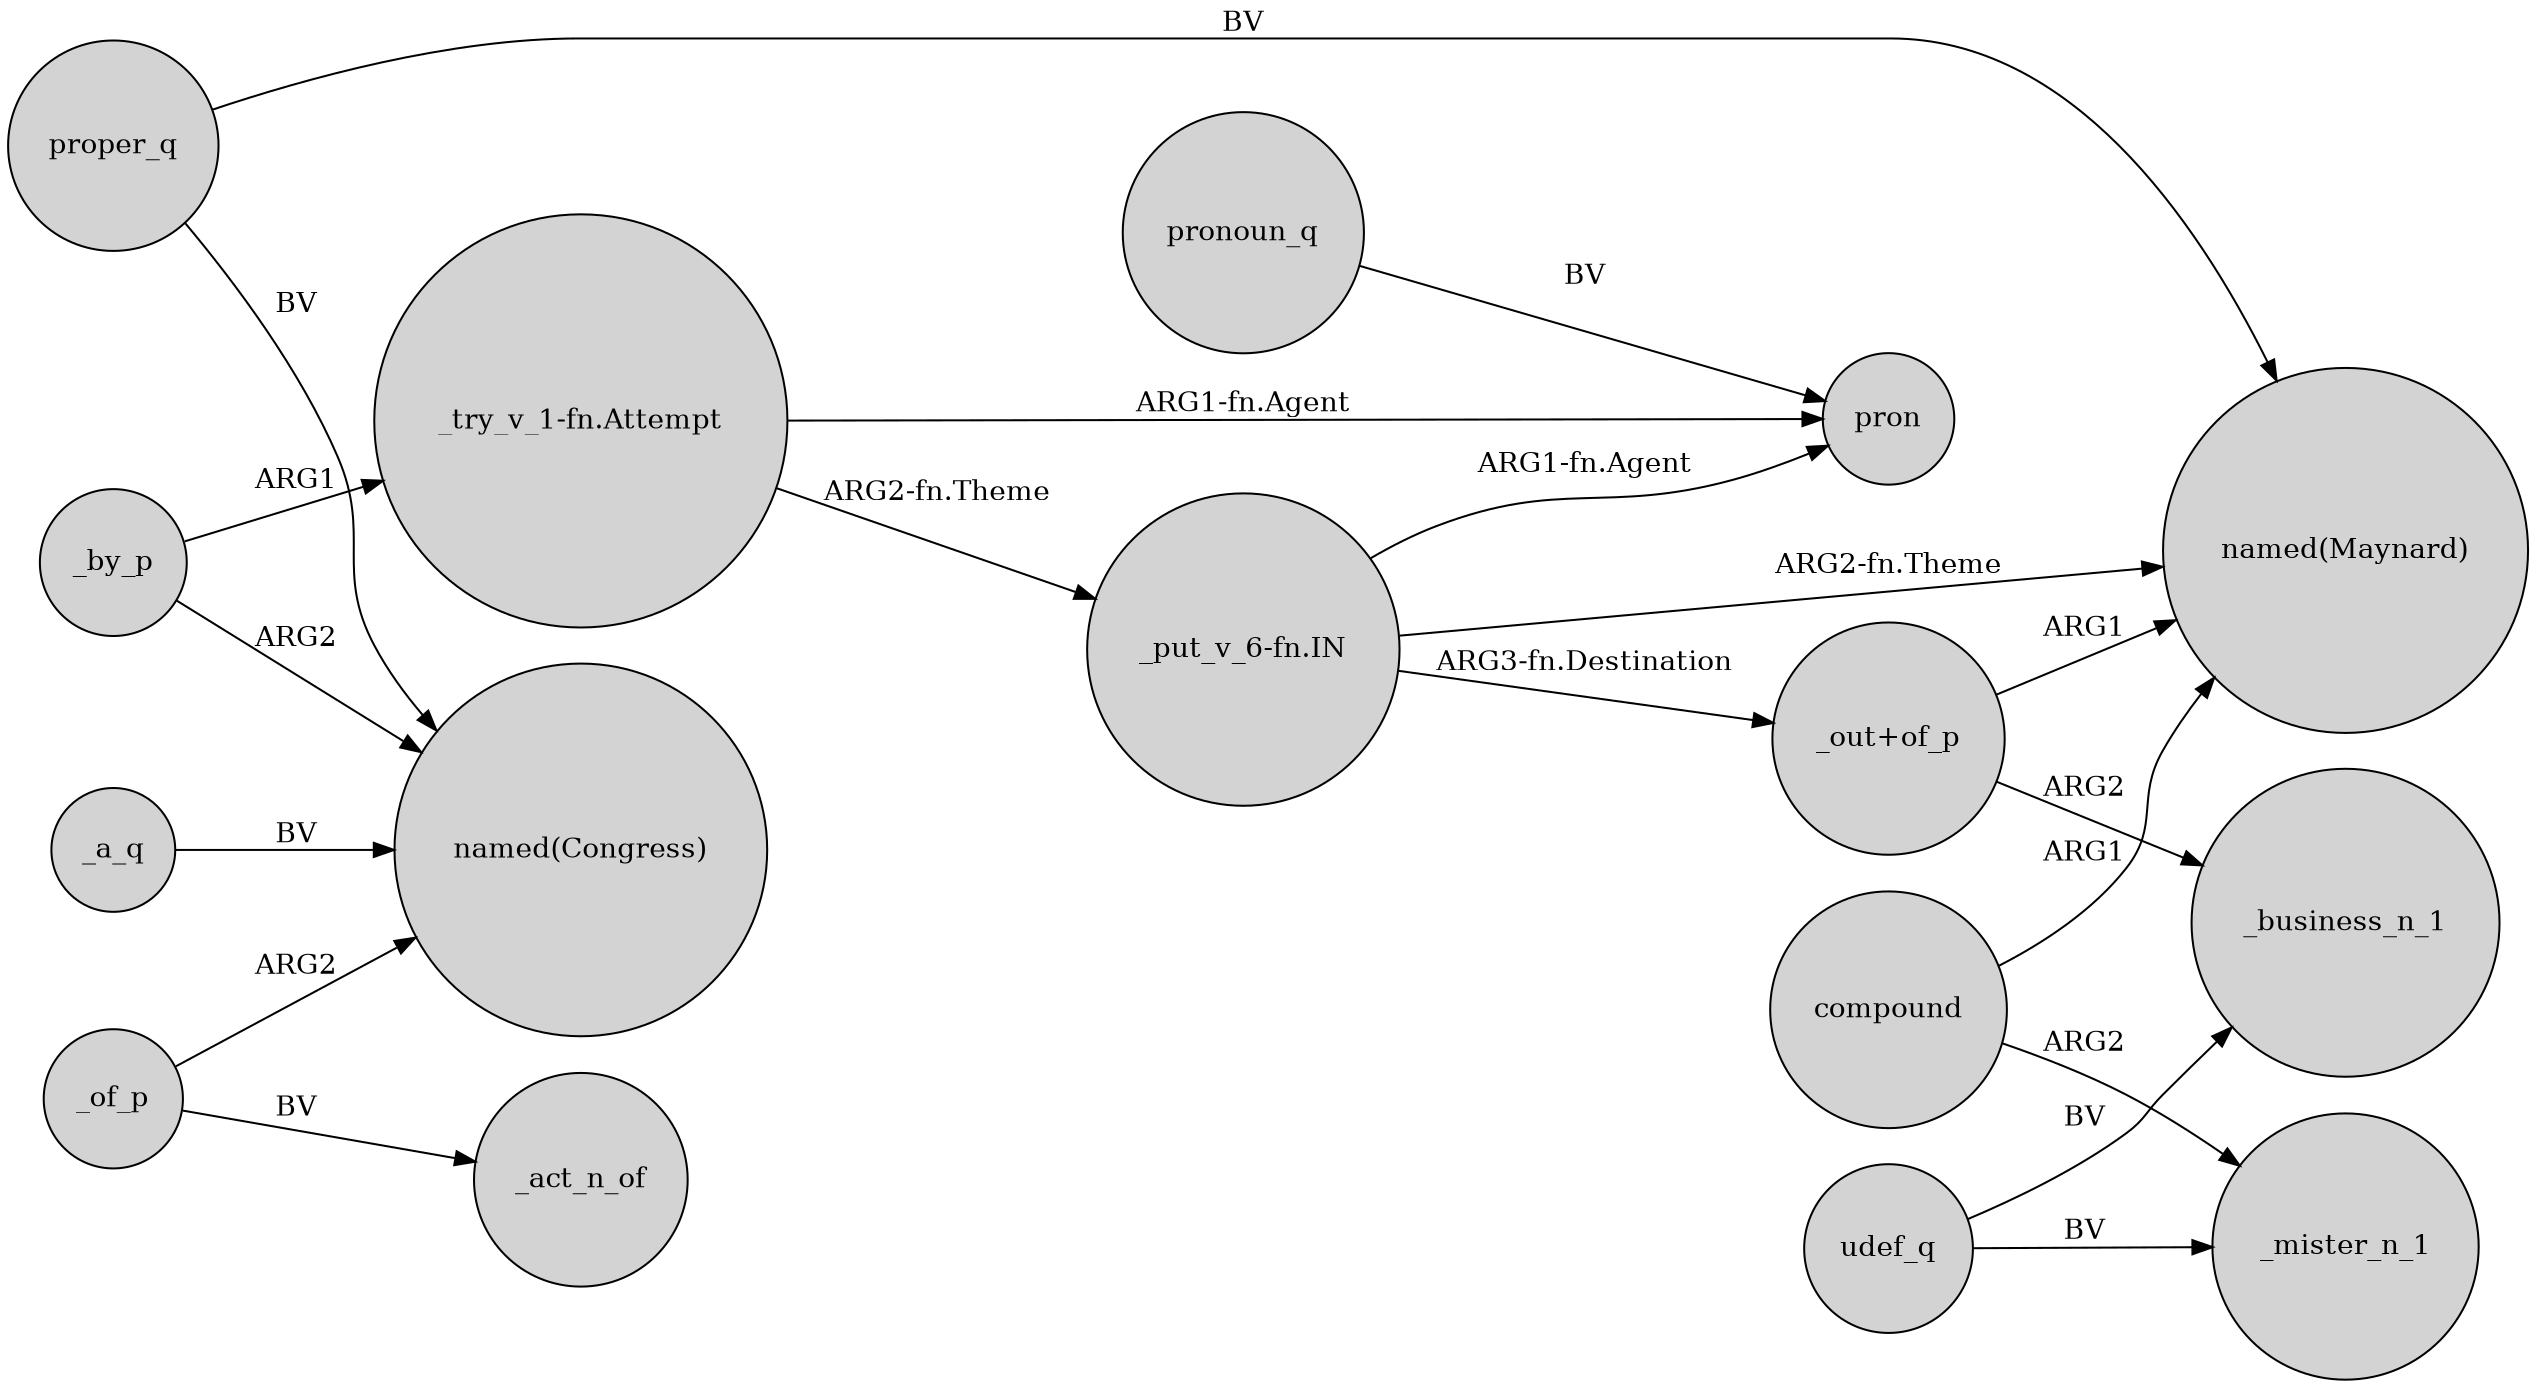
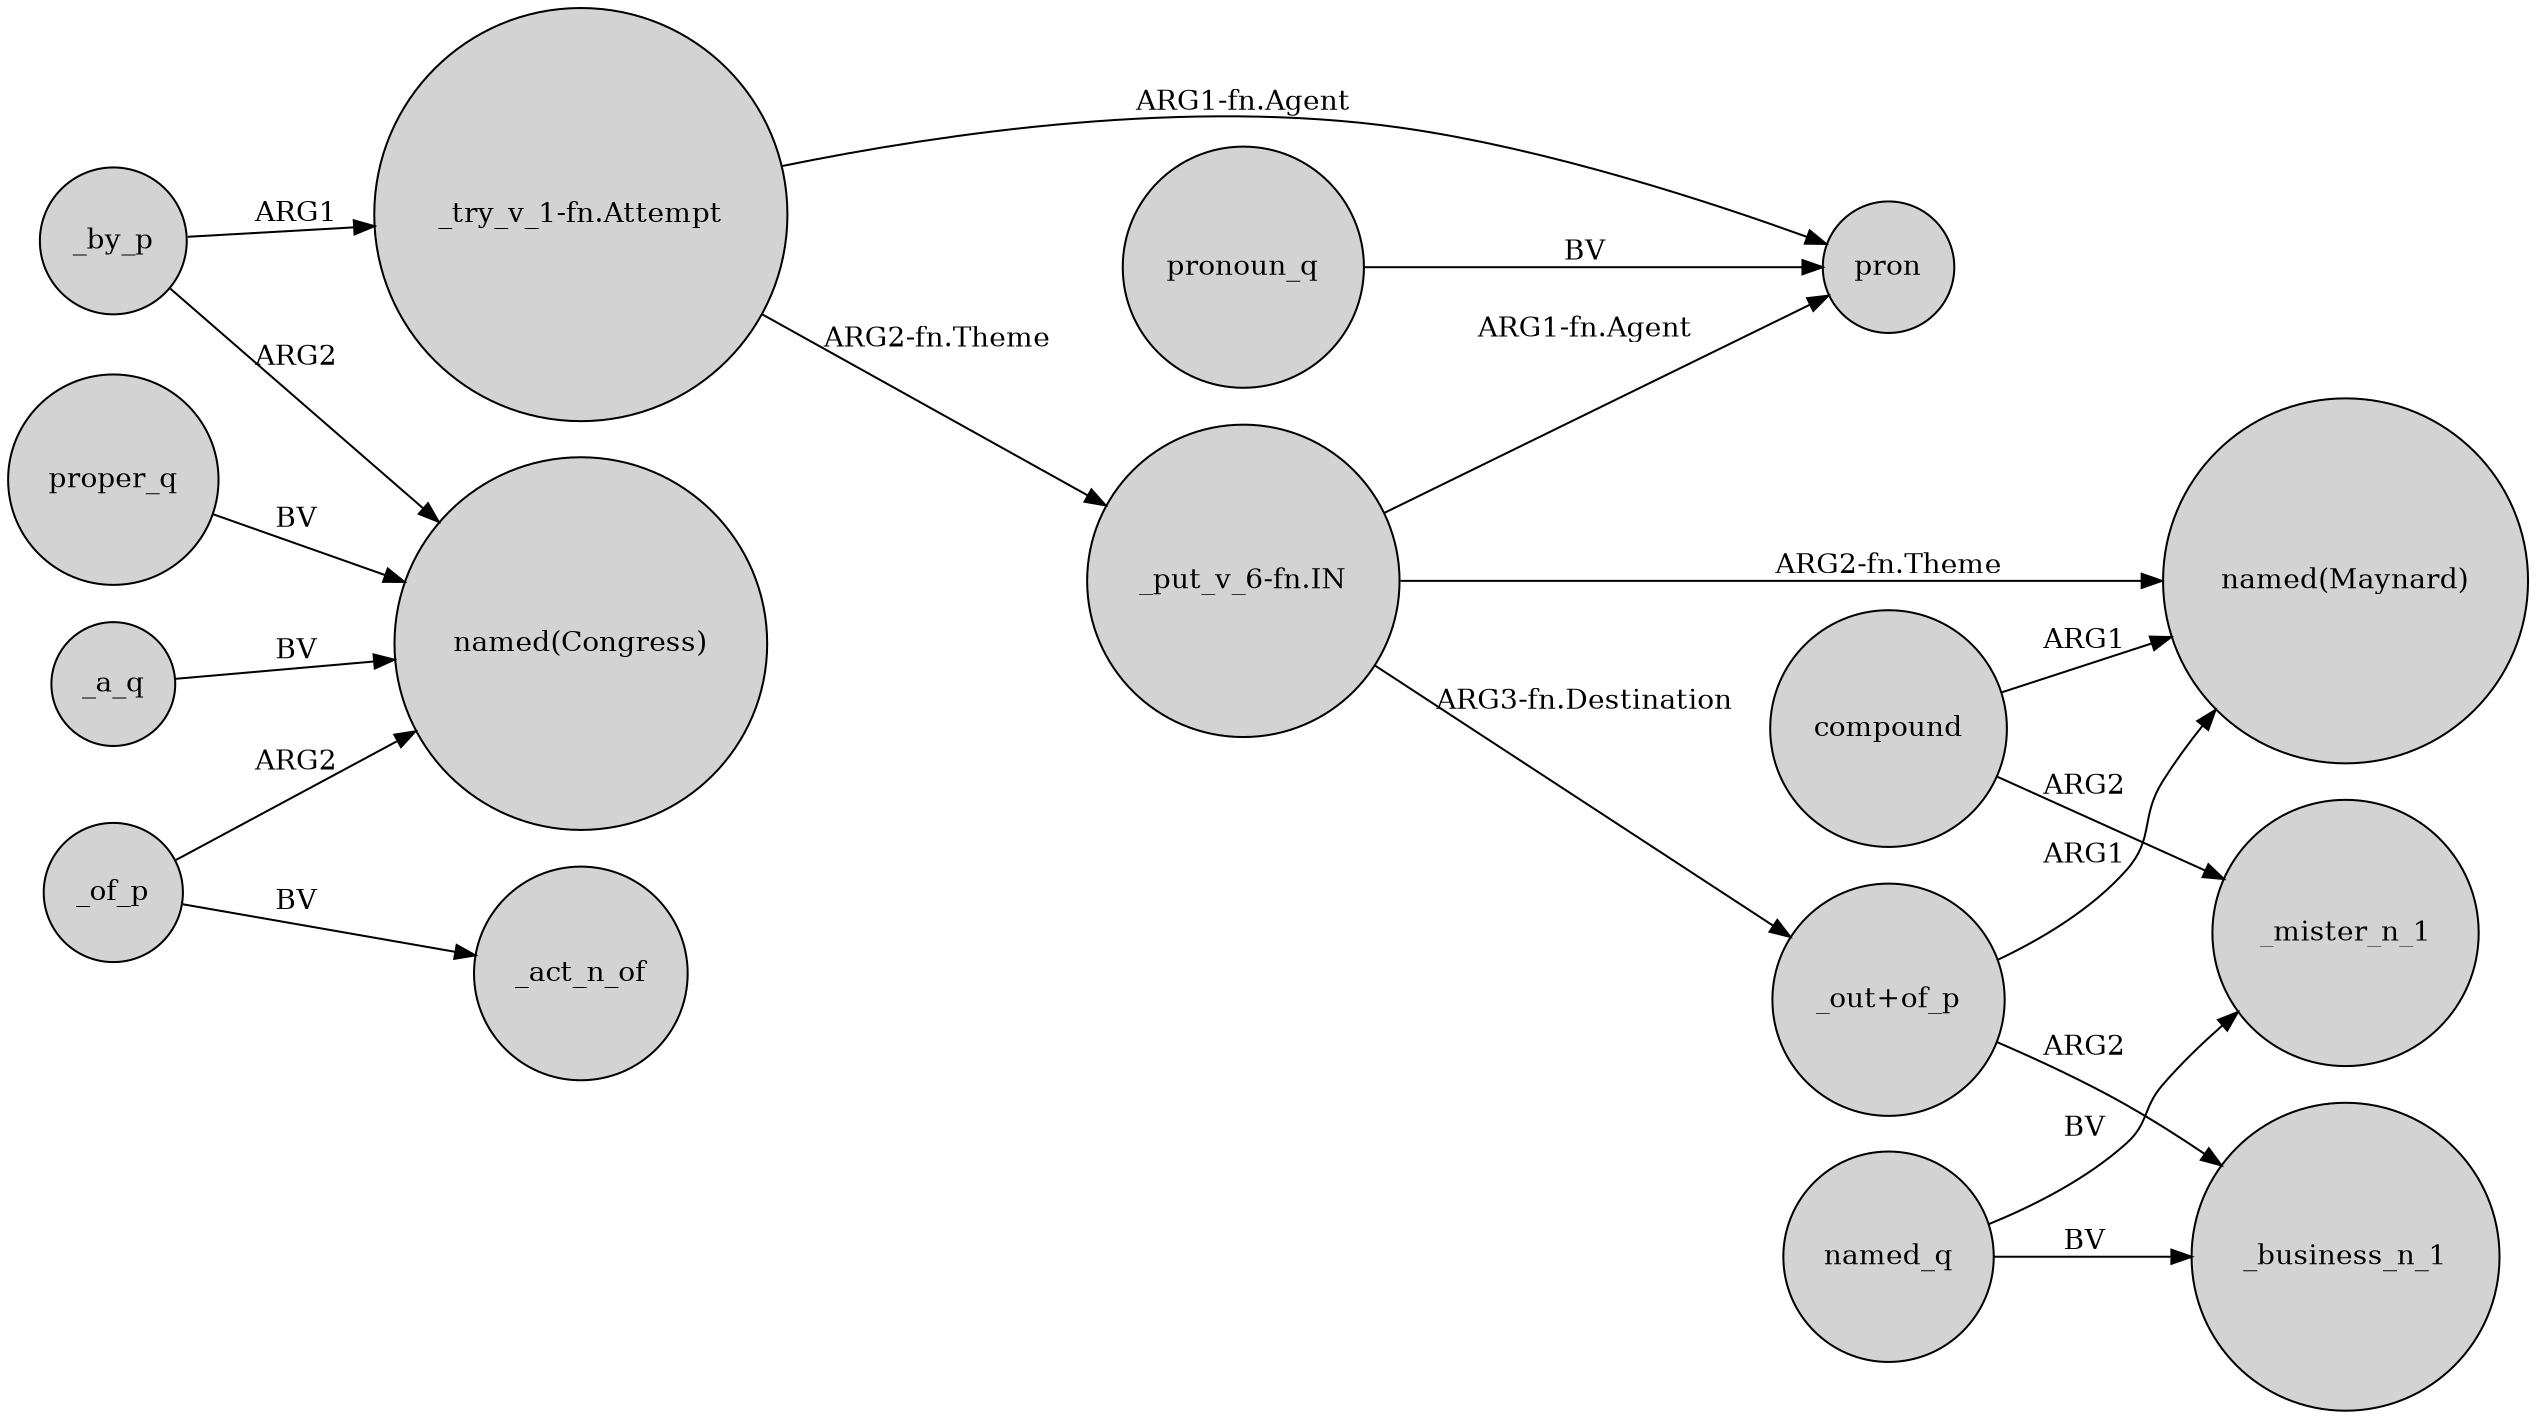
edge "proper_q" -> "named(Maynard)": removed, label "BV"
node "udef_q": label "udef_q" -> "named_q"
